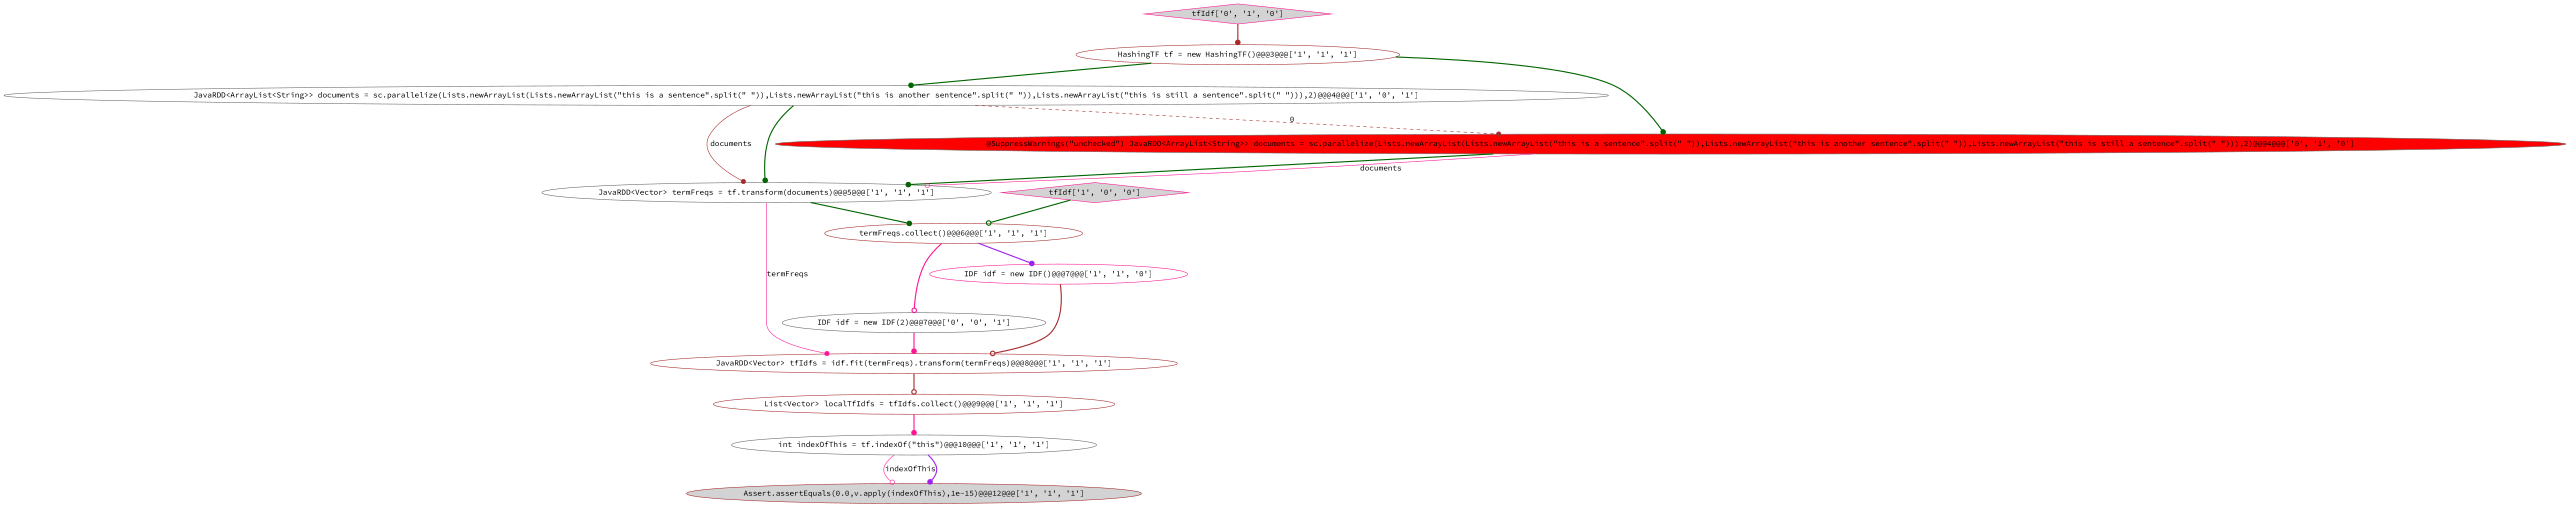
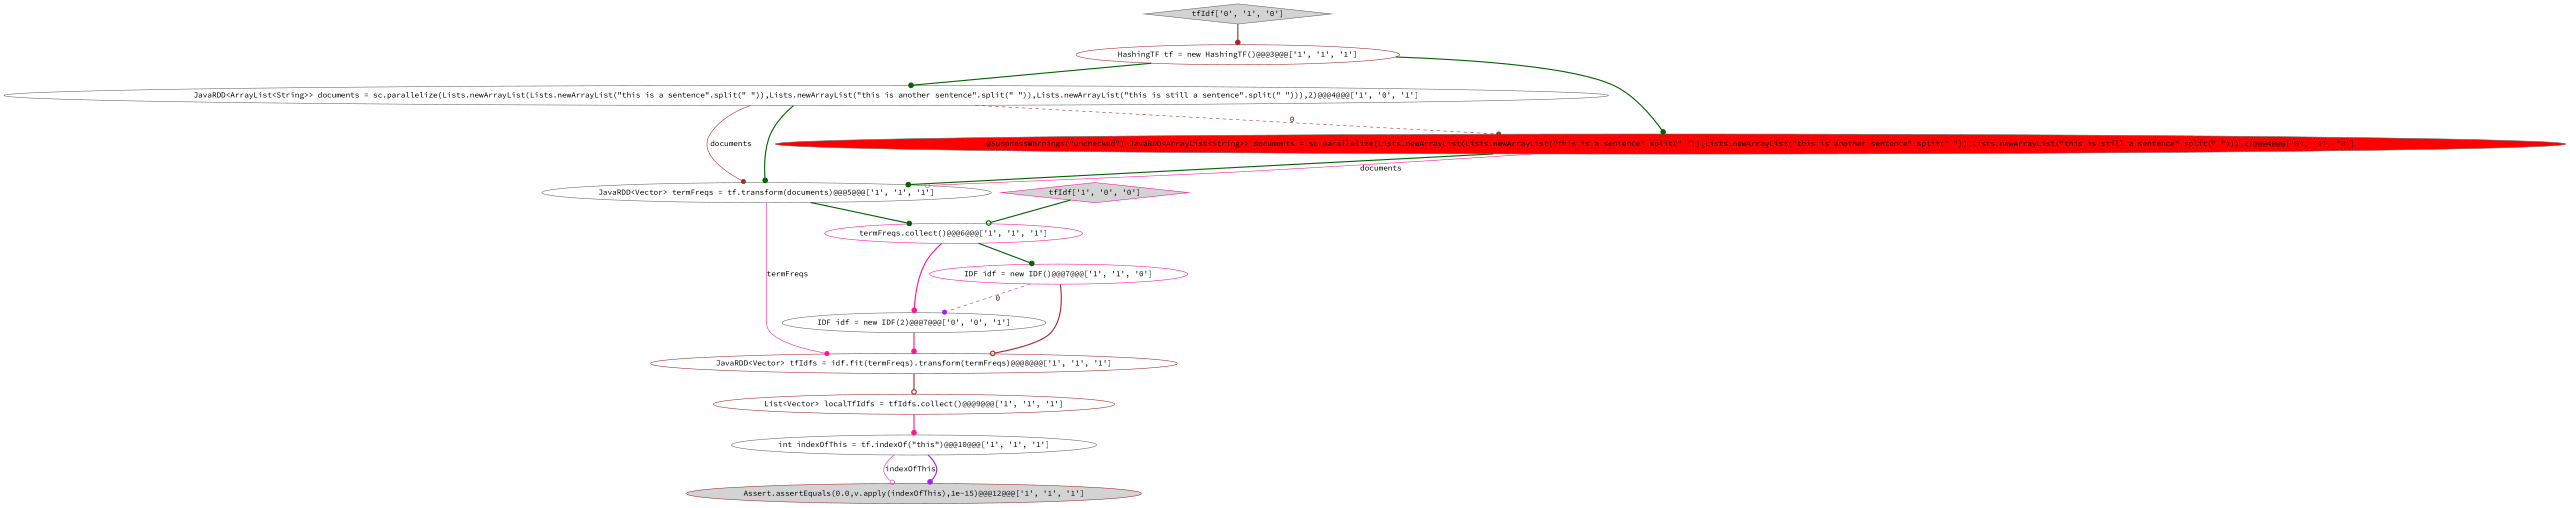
node "tfIdf['0', '1', '0']": color deeppink -> gray40
node "termFreqs.collect()@@@6@@@['1', '1', '1']": color brown -> deeppink
edge "termFreqs.collect()@@@6@@@['1', '1', '1']" -> "IDF idf = new IDF()@@@7@@@['1', '1', '0']": color purple -> darkgreen
edge "termFreqs.collect()@@@6@@@['1', '1', '1']" -> "IDF idf = new IDF(2)@@@7@@@['0', '0', '1']": arrowhead odot -> dot
edge "IDF idf = new IDF()@@@7@@@['1', '1', '0']" -> "IDF idf = new IDF(2)@@@7@@@['0', '0', '1']": added, label "0"
